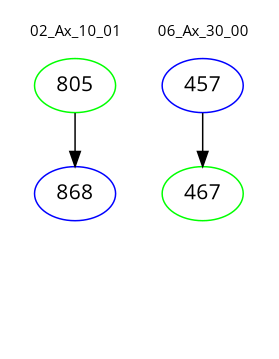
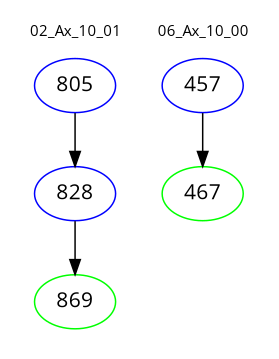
cluster "06_Ax_30_00": label "06_Ax_30_00" -> "06_Ax_10_00"
node "805": color green -> blue
node "868": label "868" -> "828"
node "869": added
